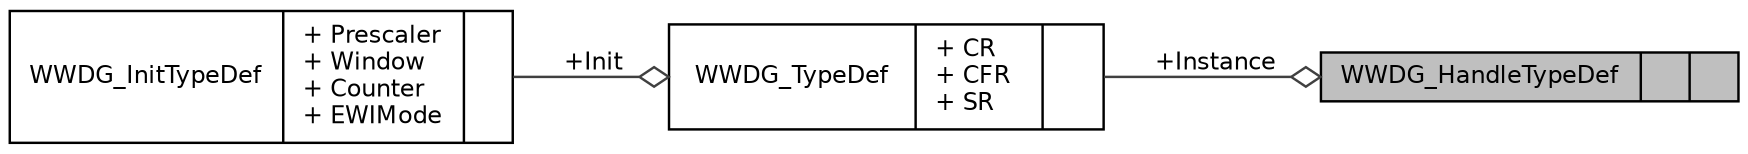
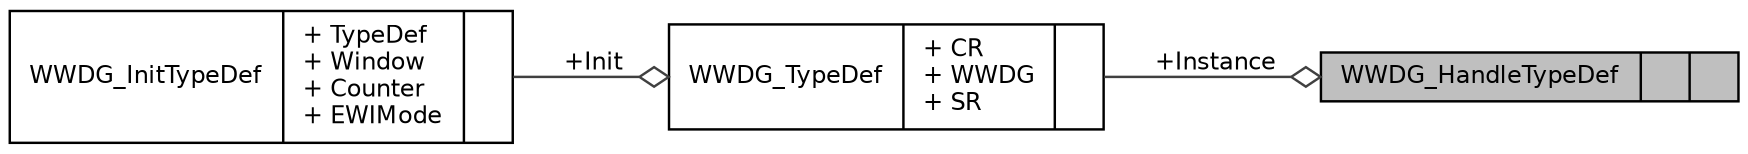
node "WWDG_InitTypeDef": text "+ Prescaler" -> "+ TypeDef"
node "WWDG_TypeDef": text "+ CFR" -> "+ WWDG"
